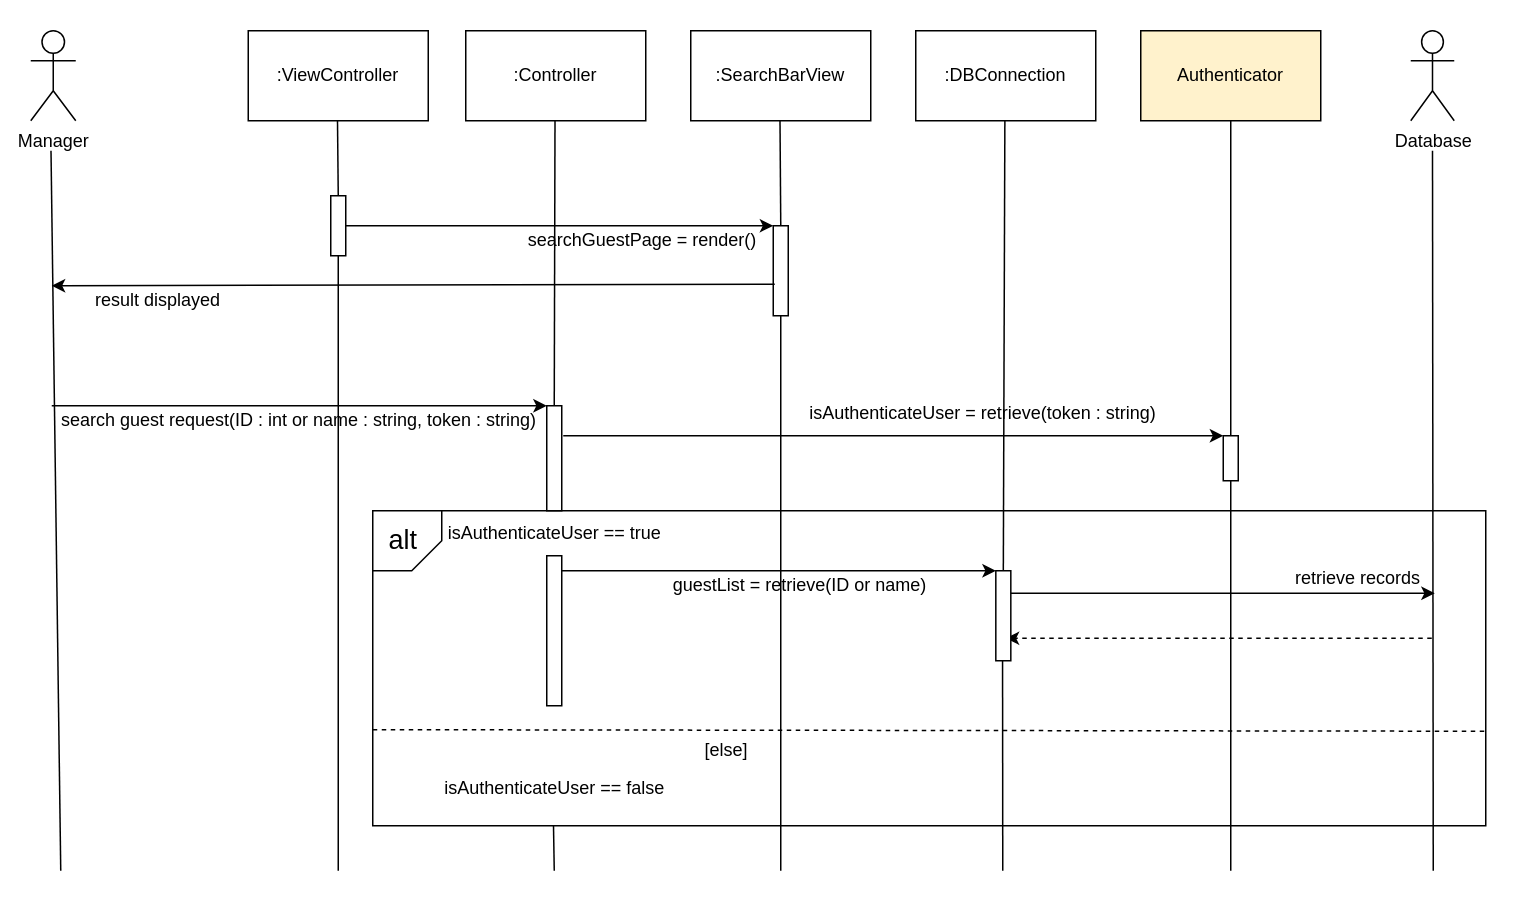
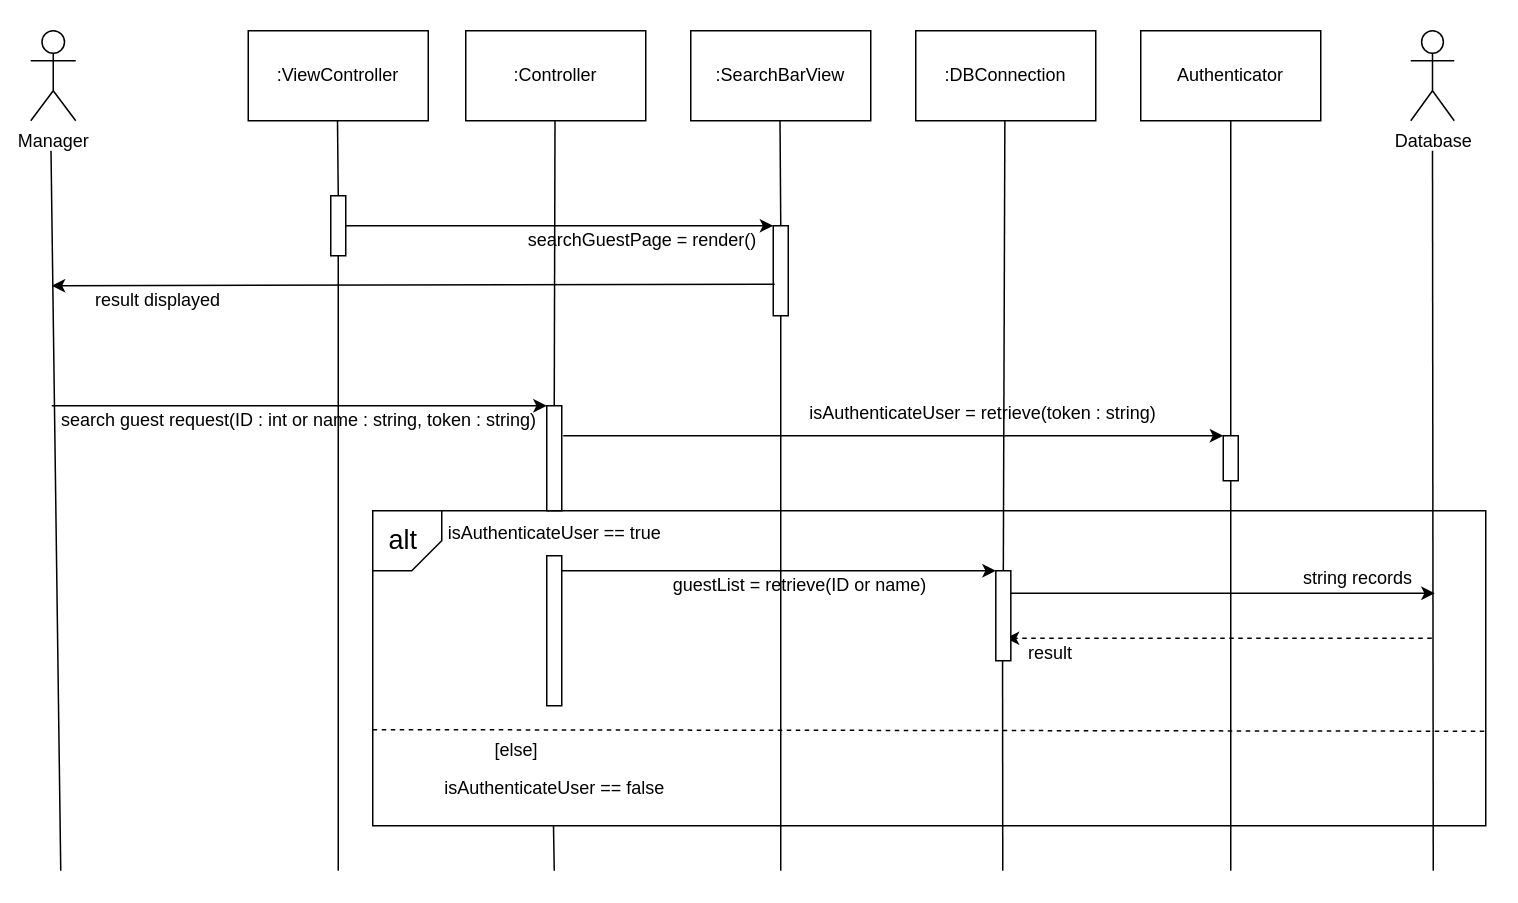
node "Authenticator": fillcolor #fff2cc -> #ffffff
node "retrieve records": label "retrieve records" -> "string records"
node "result": added
node "[else]": moved (727, 751) -> (517, 751)
